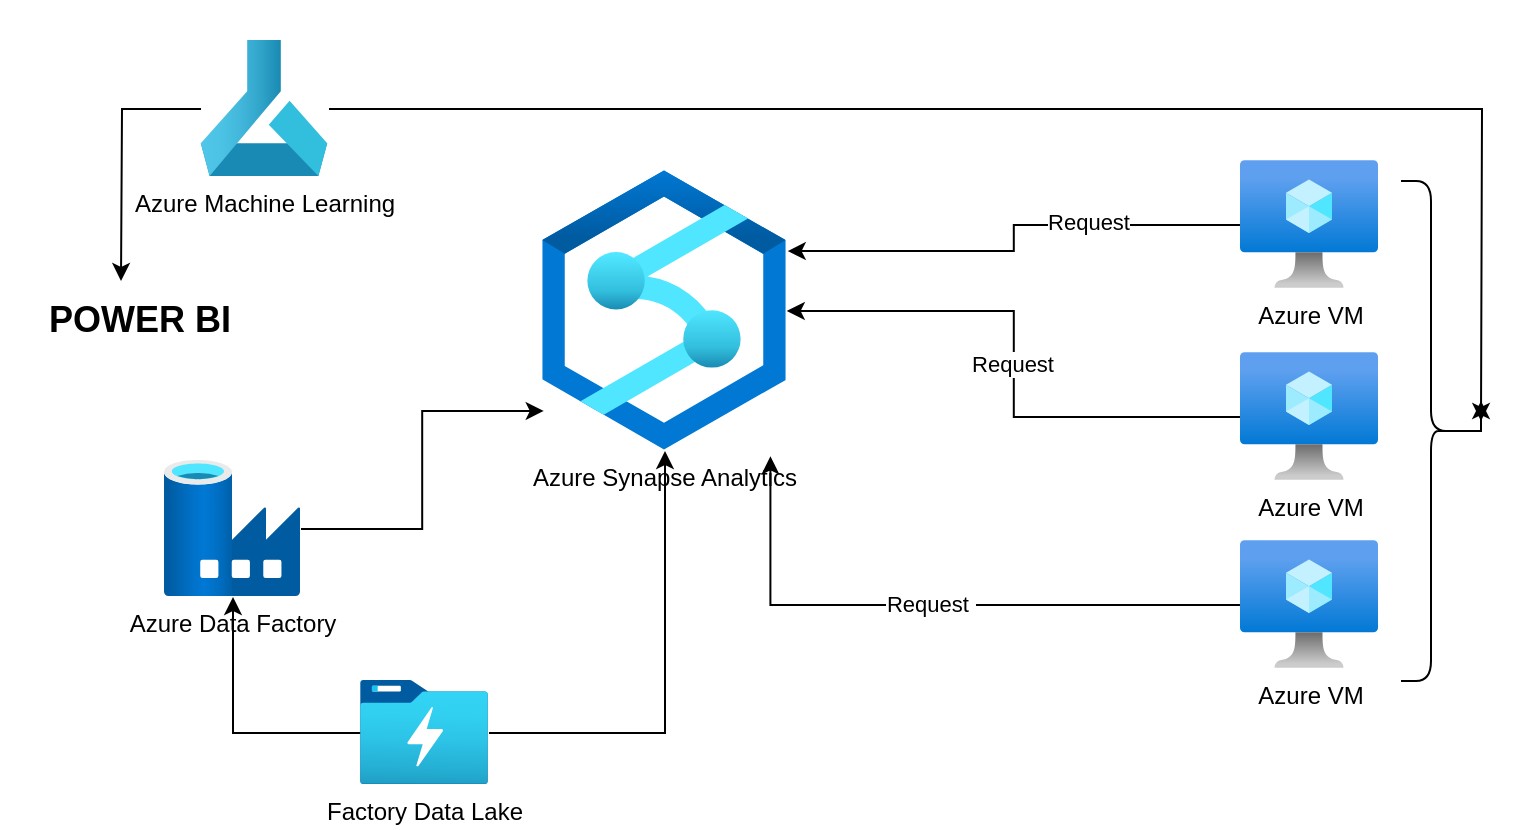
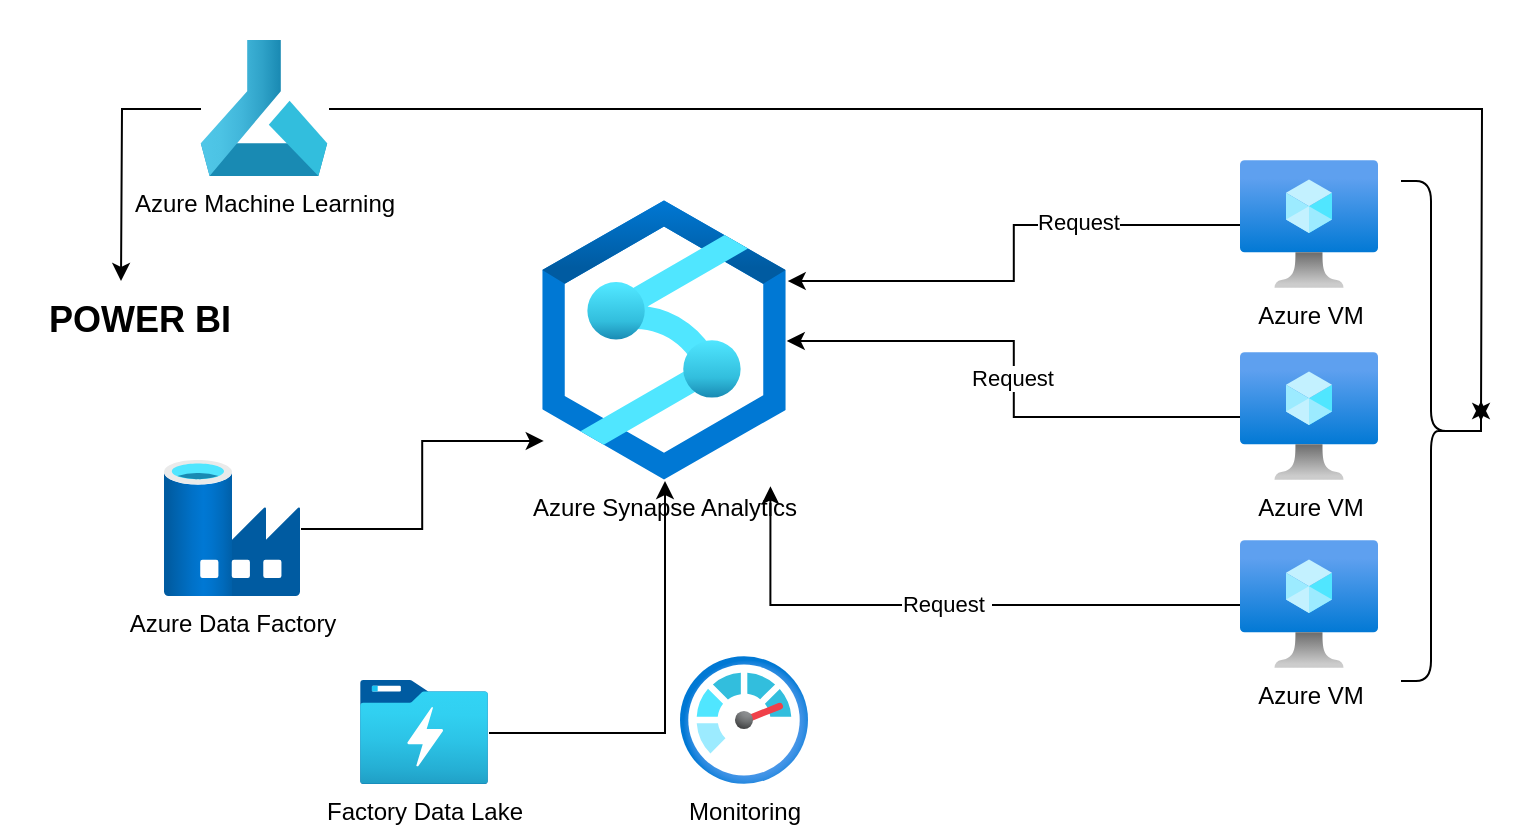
node "Azure Synapse Analytics": moved (665, 311) -> (665, 341)
node "Monitoring": added
edge "Factory Data Lake" -> "Azure Data Factory": removed
